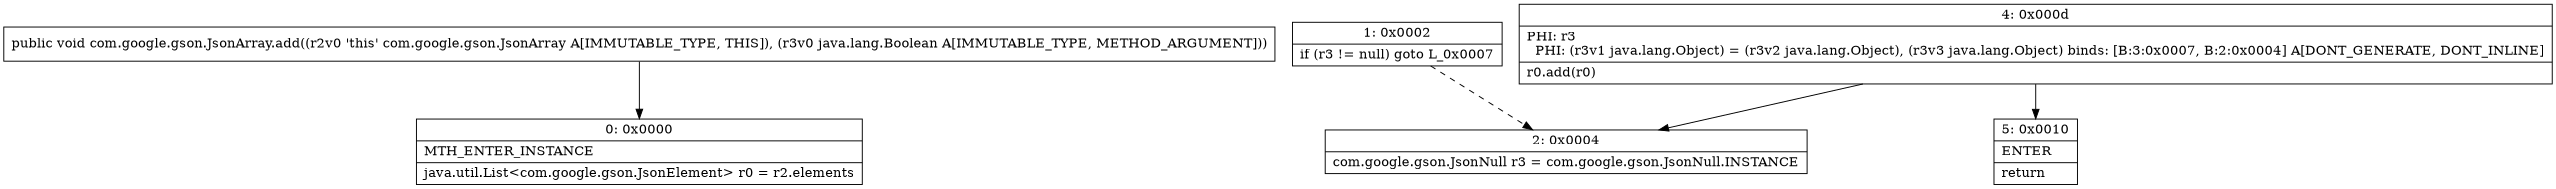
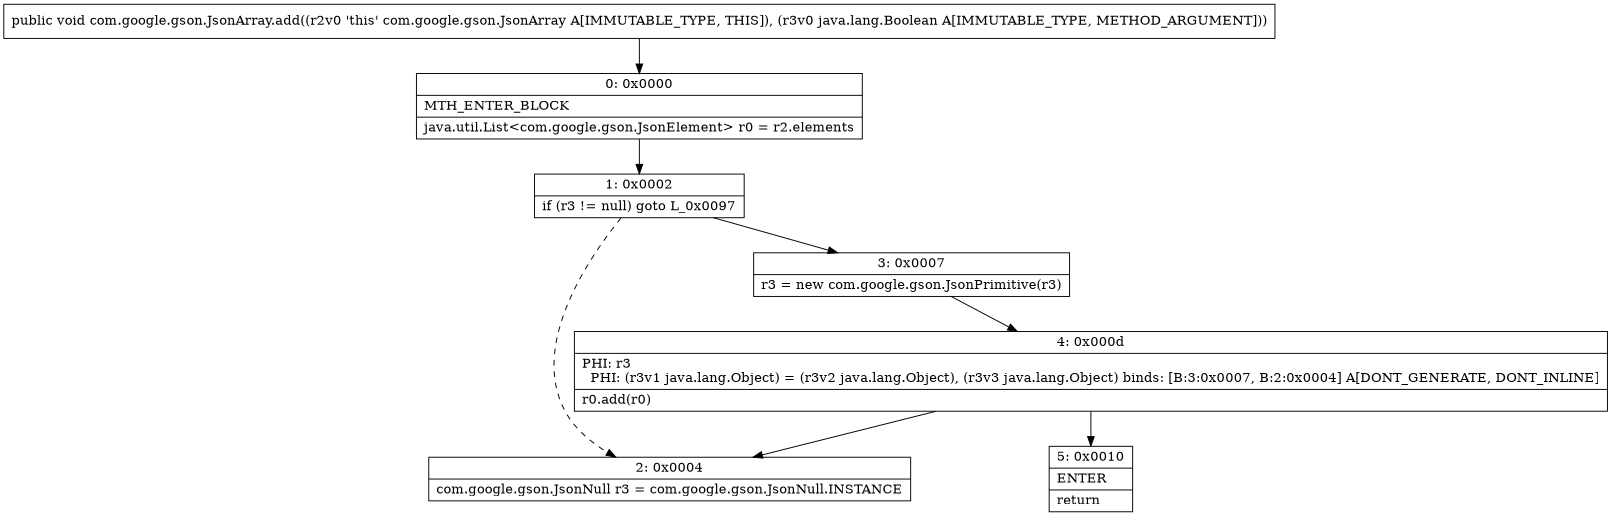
node "1: 0x0002": text "if (r3 != null) goto L_0x0007" -> "if (r3 != null) goto L_0x0097"
node "0: 0x0000": text "MTH_ENTER_INSTANCE" -> "MTH_ENTER_BLOCK"
edge "0: 0x0000" -> "1: 0x0002": added
node "3: 0x0007": added
